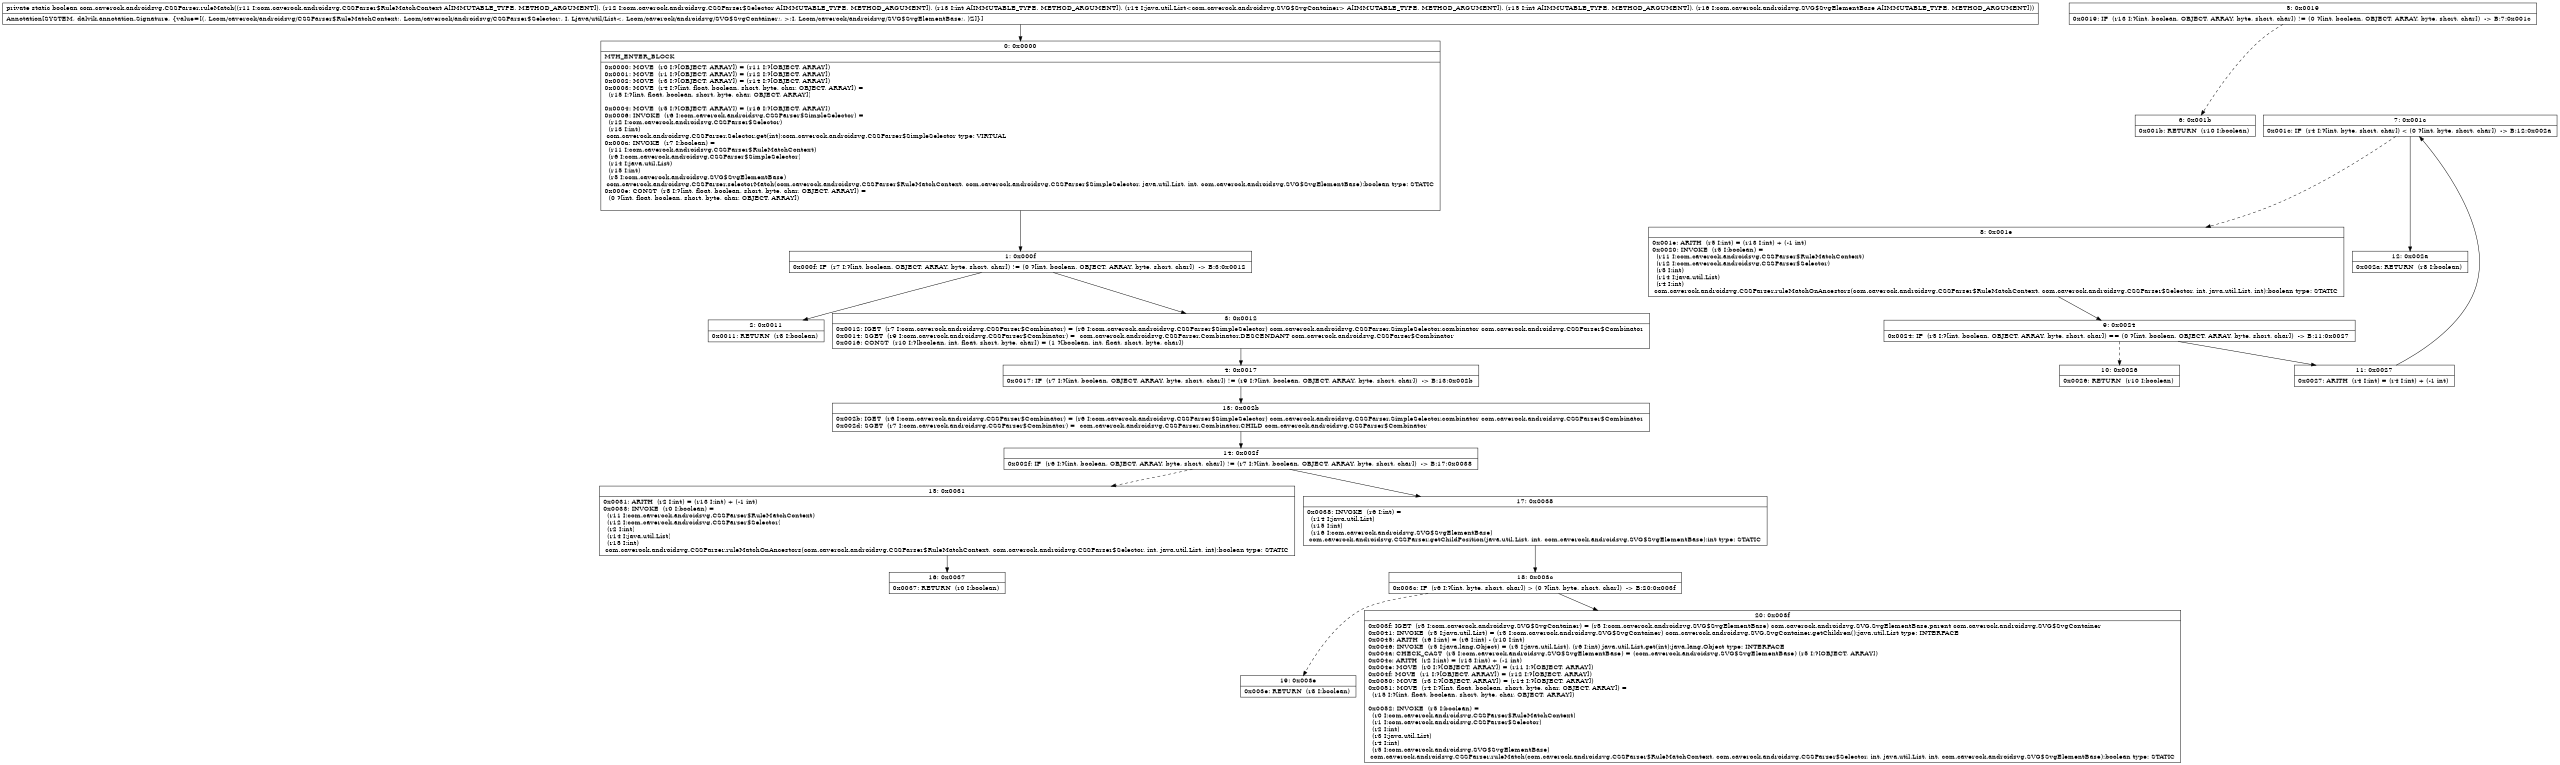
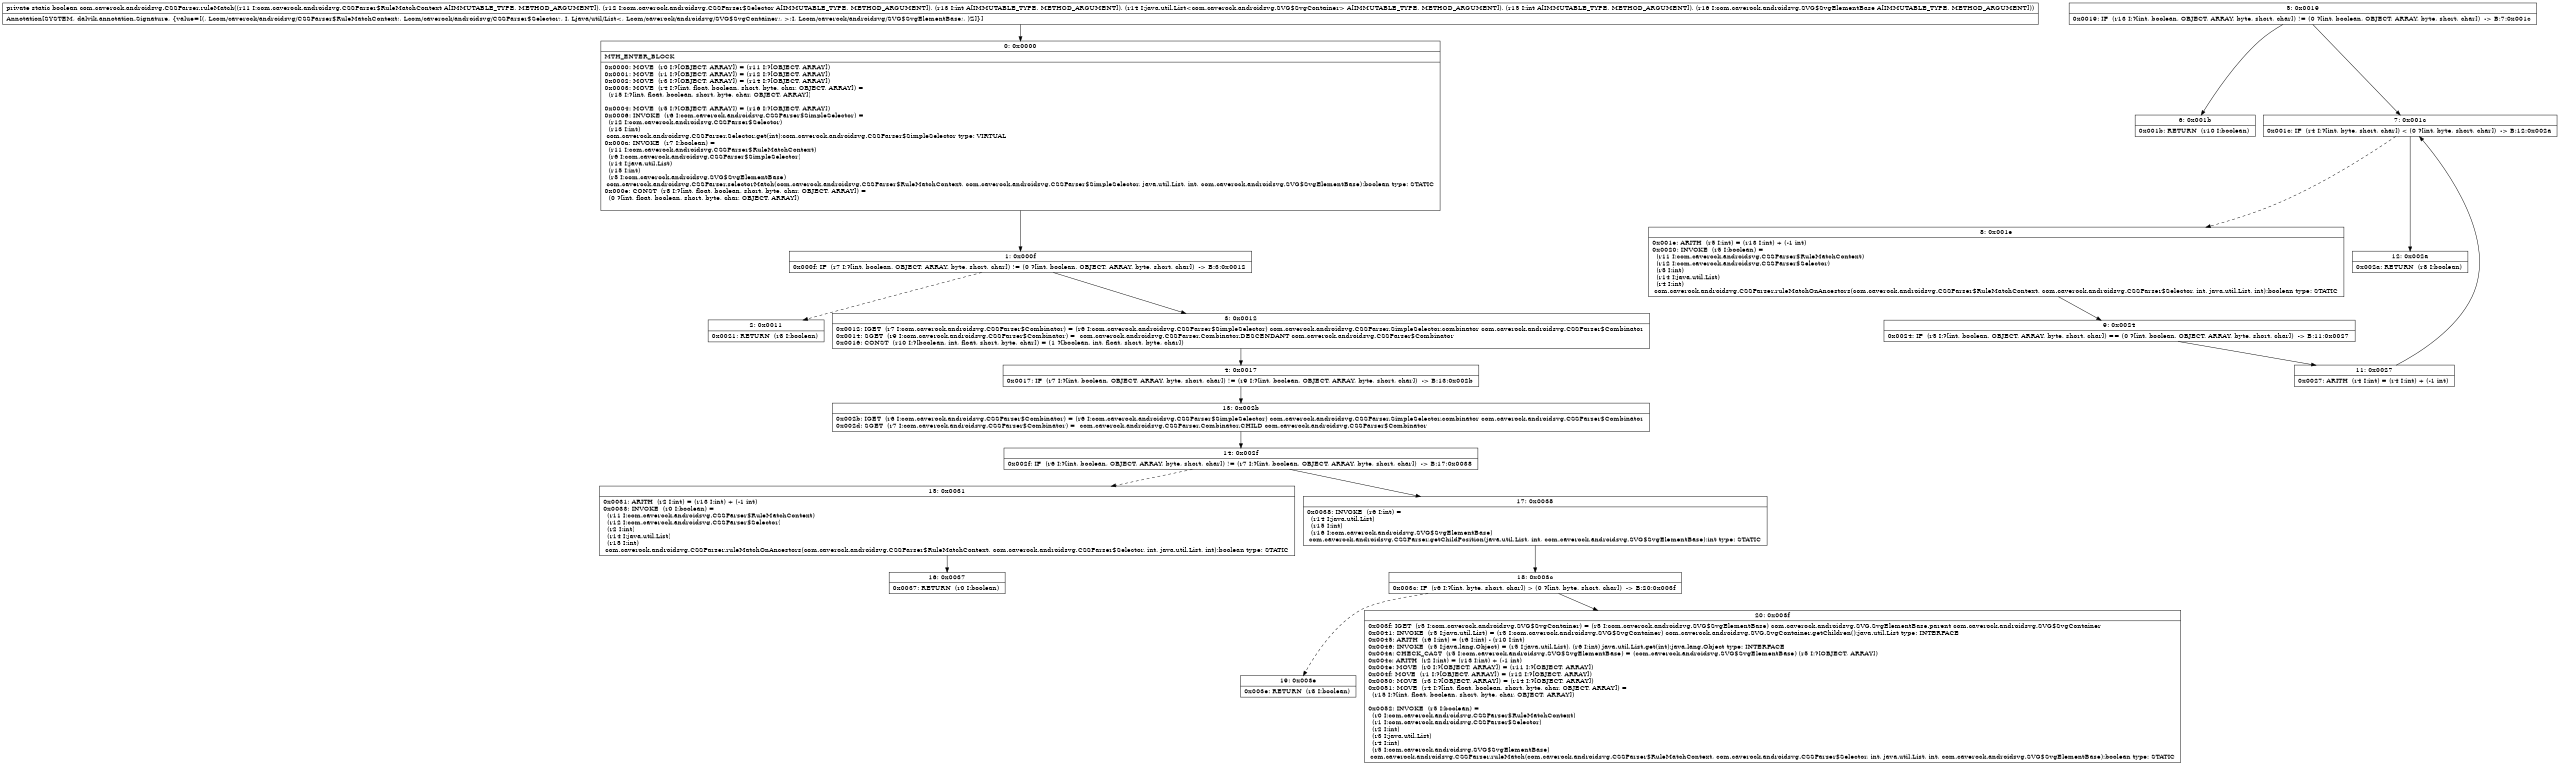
edge "5: 0x0019" -> "6: 0x001b": style dashed -> solid
edge "5: 0x0019" -> "7: 0x001c": added
edge "1: 0x000f" -> "2: 0x0011": style solid -> dashed
node "2: 0x0011": text "0x0011: RETURN  (r8 I:boolean)" -> "0x0021: RETURN  (r8 I:boolean)"
node "10: 0x0026": removed
